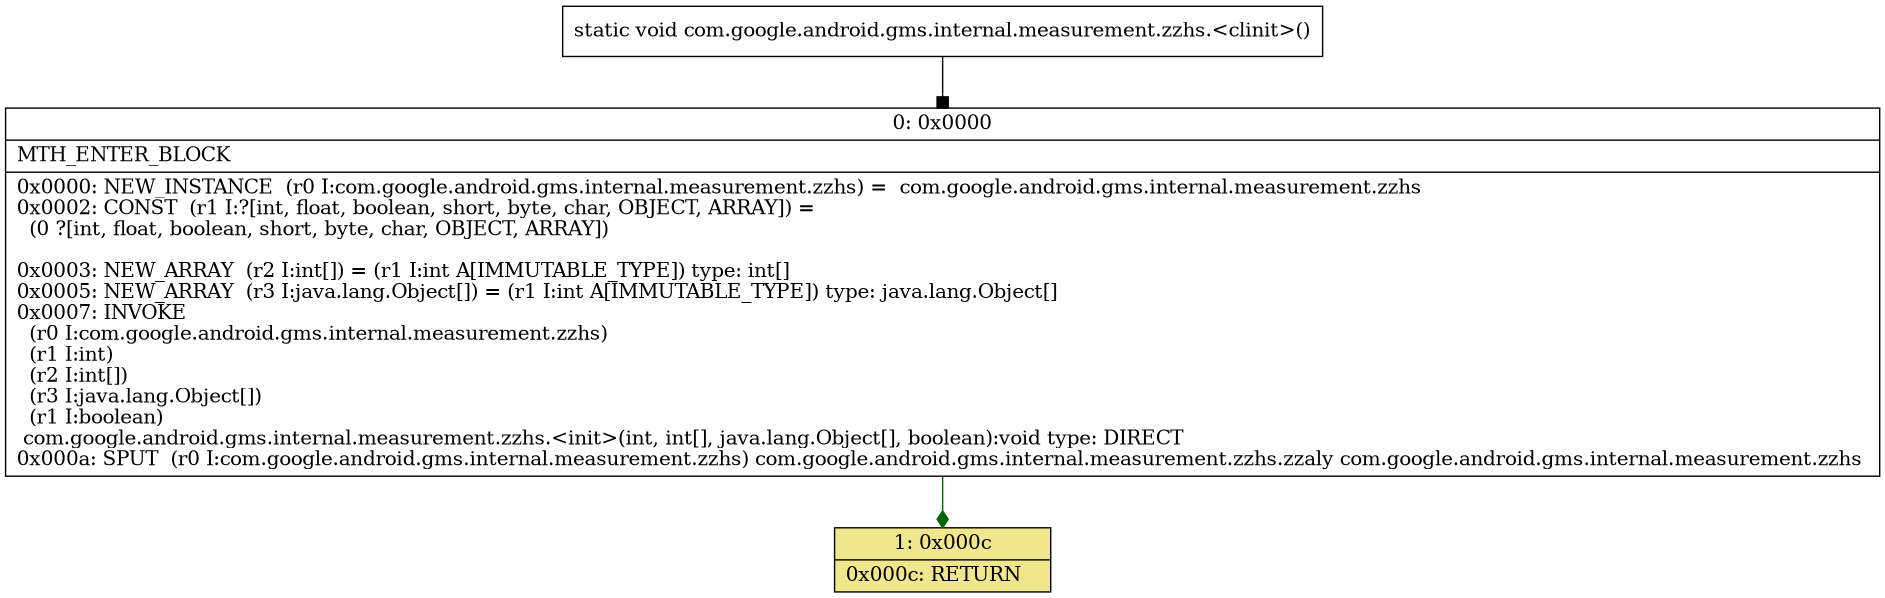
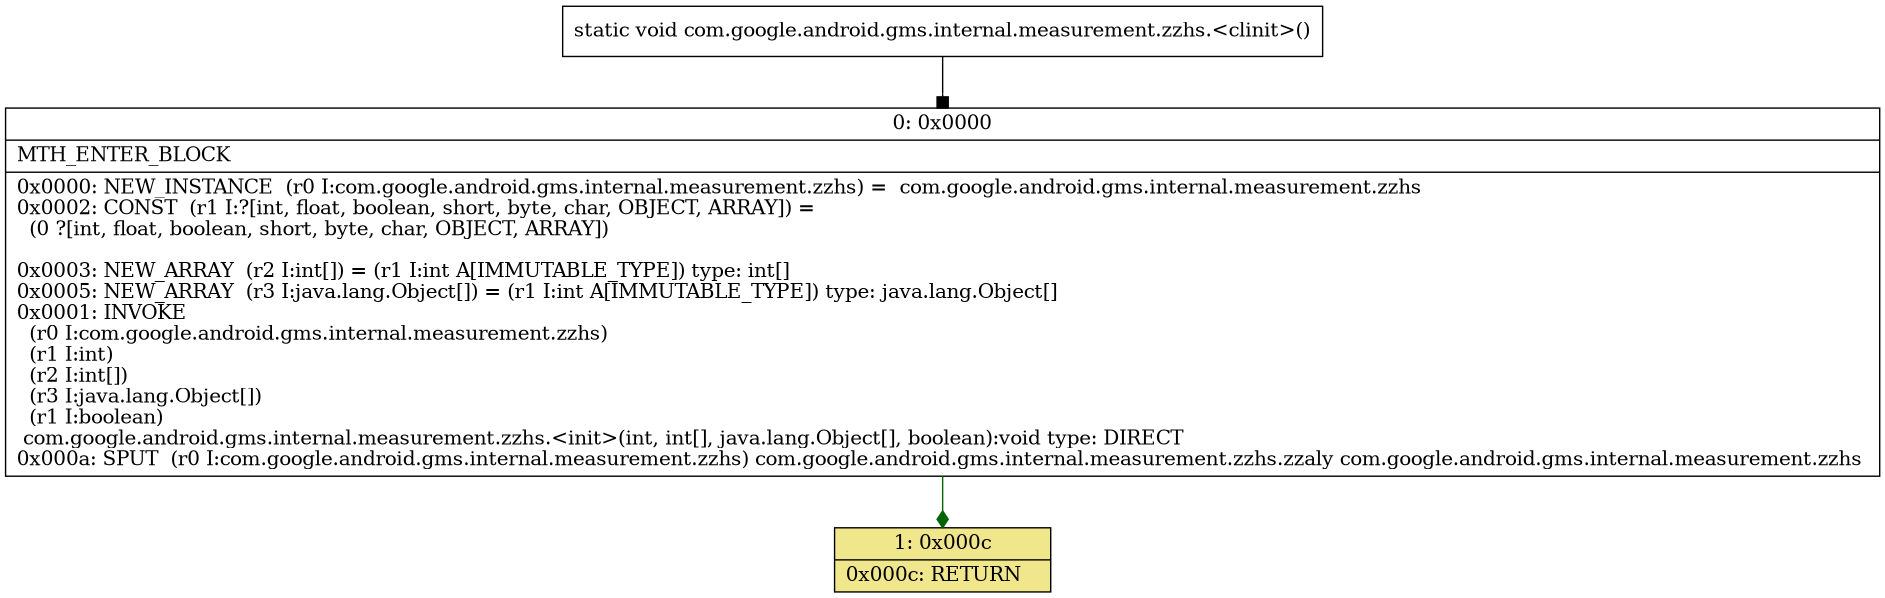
node "0: 0x0000": text "0x0007: INVOKE" -> "0x0001: INVOKE"
